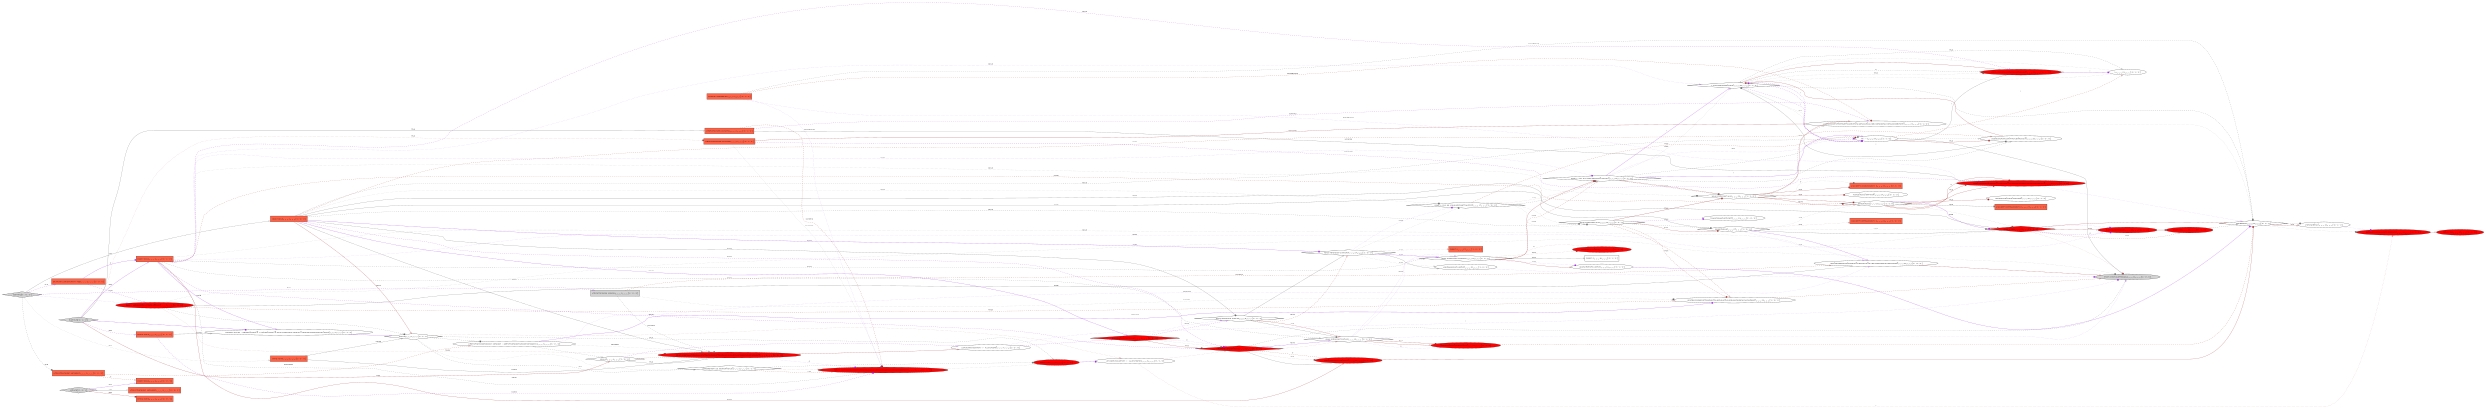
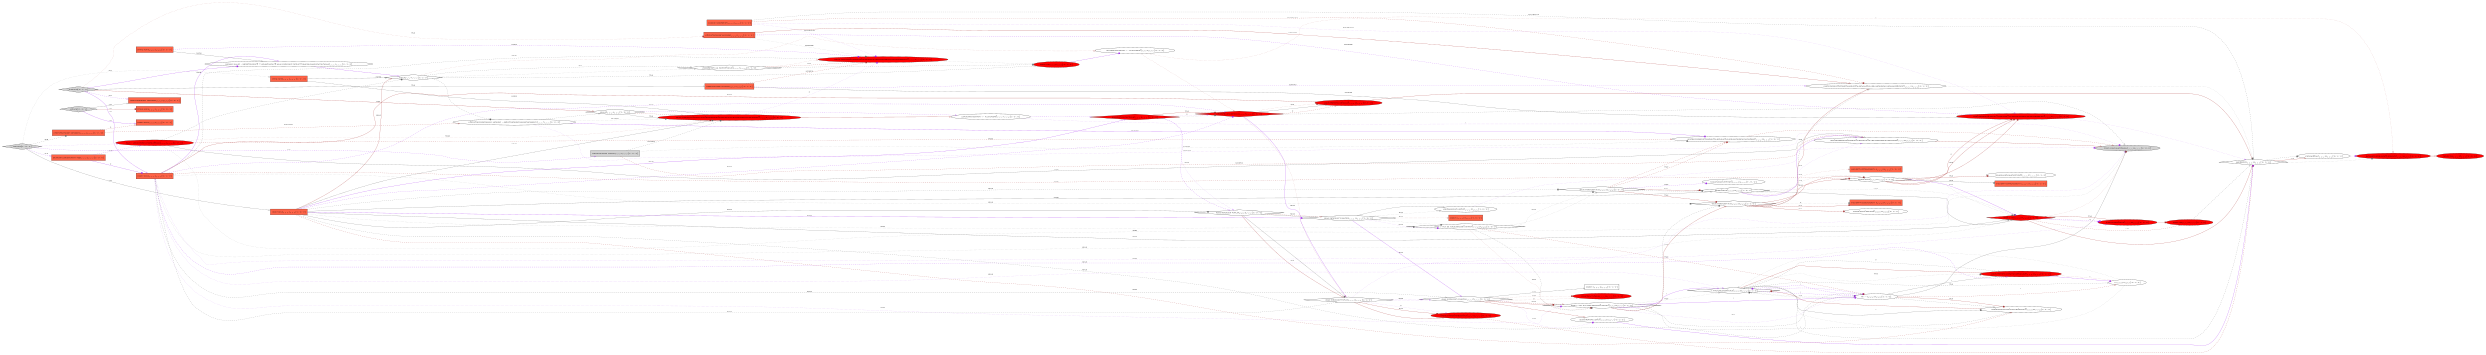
edge "queryArg['0', '1', '0']" -> "String name@@@2@@@['0', '1', '0']": now "queryArg['0', '1', '0']" -> "HttpPartSerializer serializer2@@@2@@@['0', '0', '1']"
